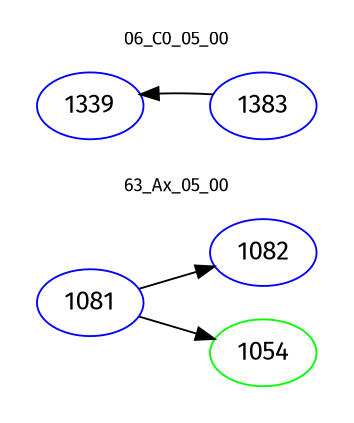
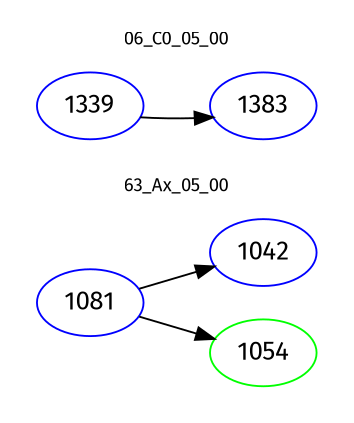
edge "1383" -> "1339": reversed
node "1082": label "1082" -> "1042"
